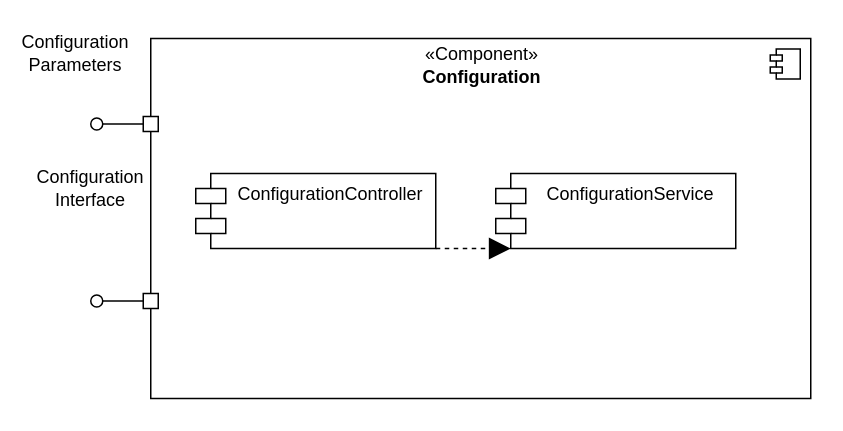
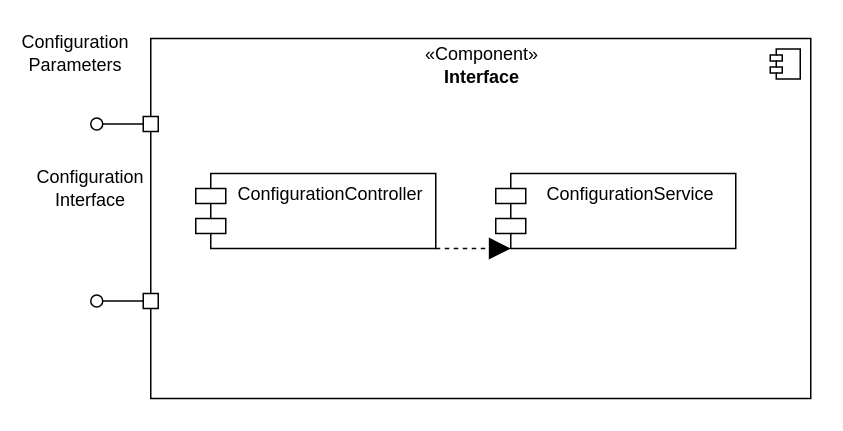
node "«Component» Configuration": label "«Component» Configuration" -> "«Component» Interface"
